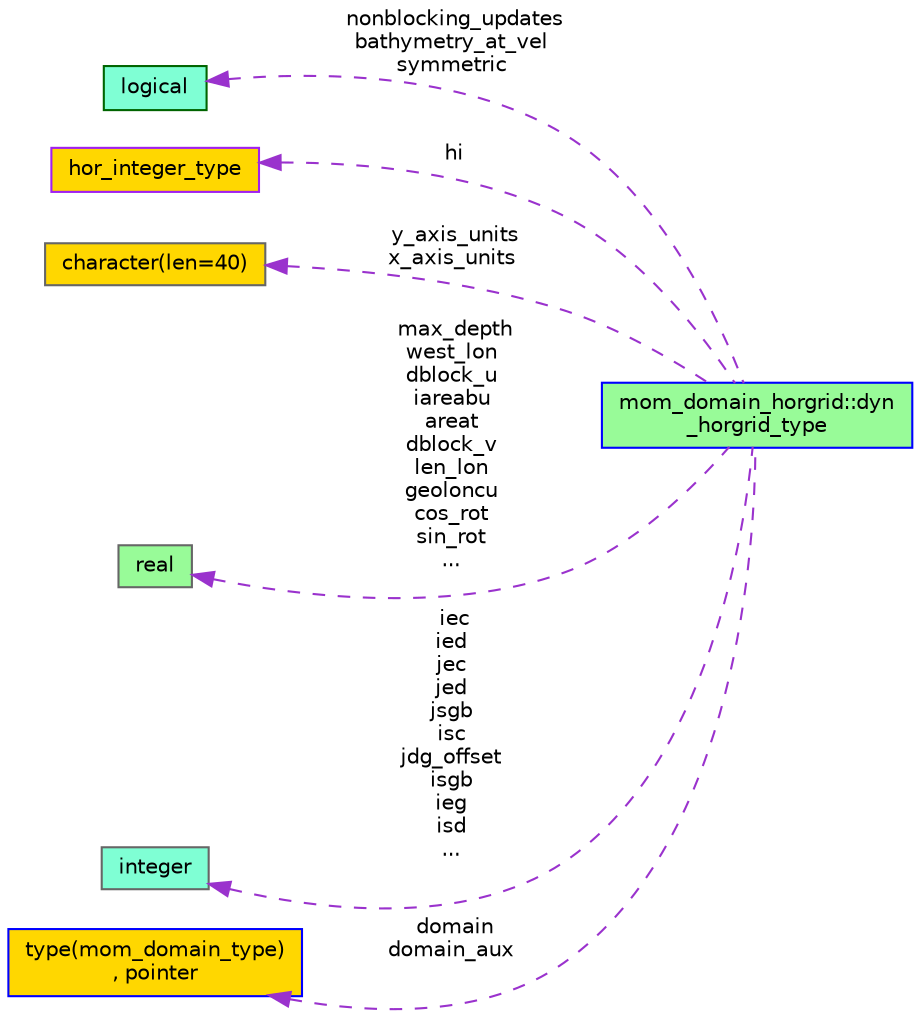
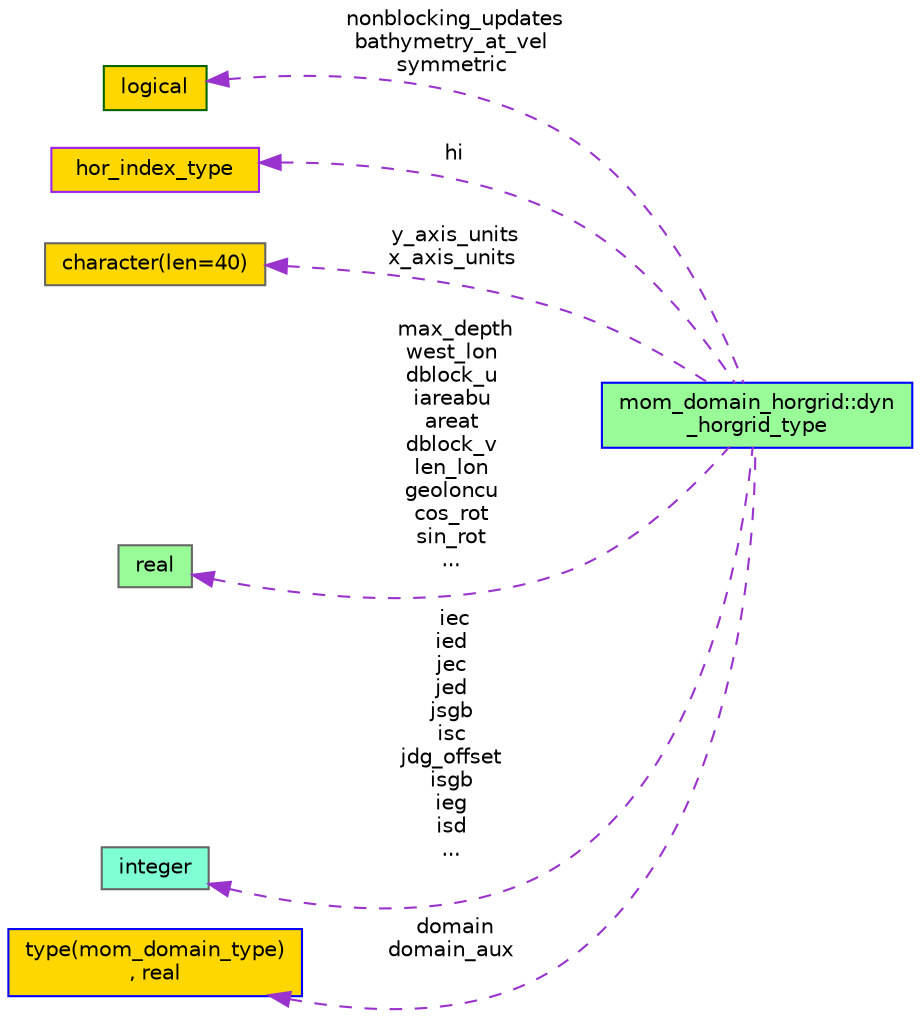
node "logical": fillcolor aquamarine -> gold
node "hor_integer_type": label "hor_integer_type" -> "hor_index_type"
node "type(mom_domain_type) , pointer": label "type(mom_domain_type) , pointer" -> "type(mom_domain_type) , real"
